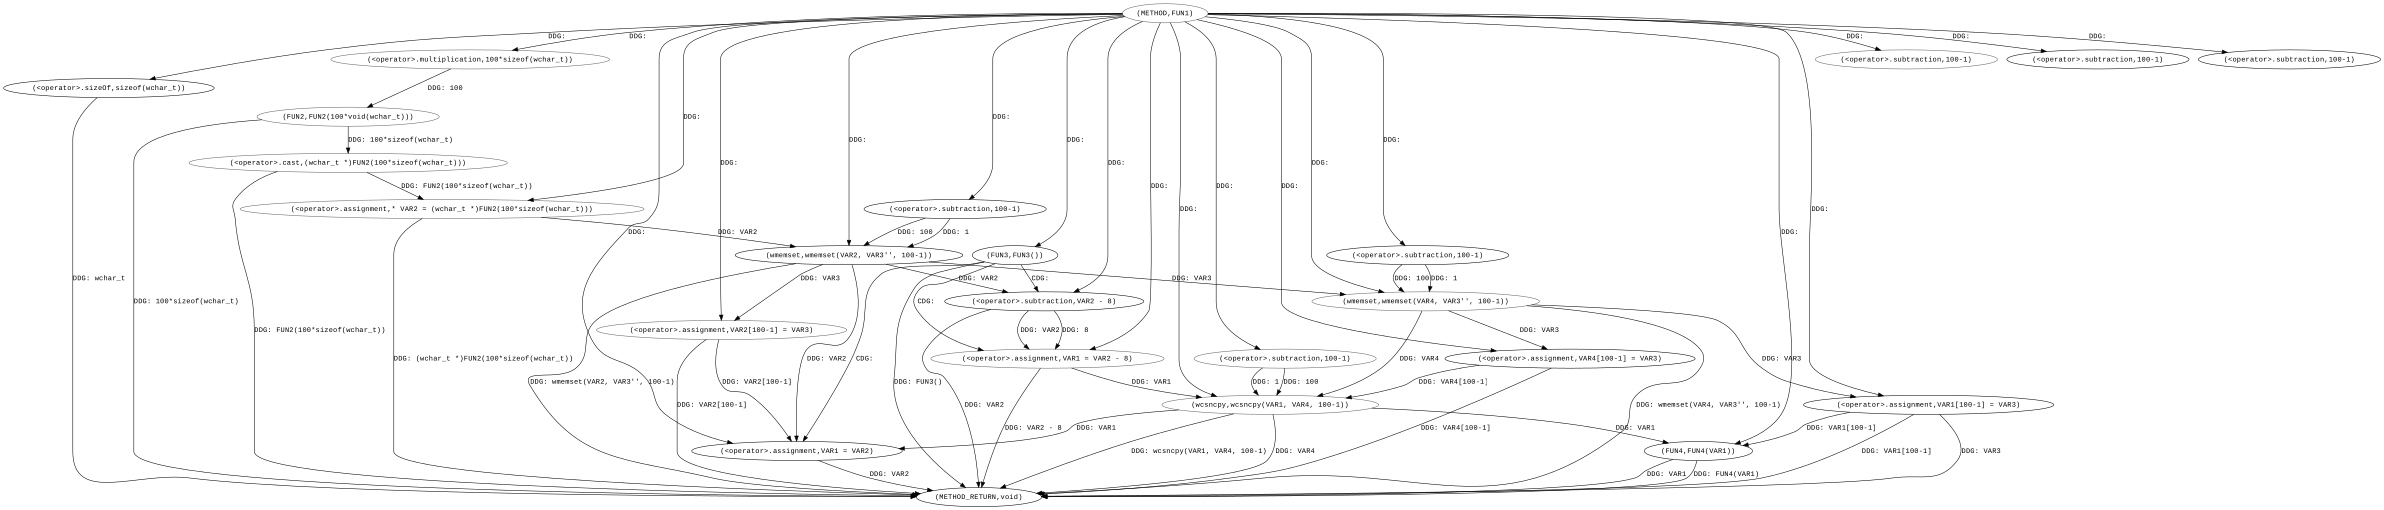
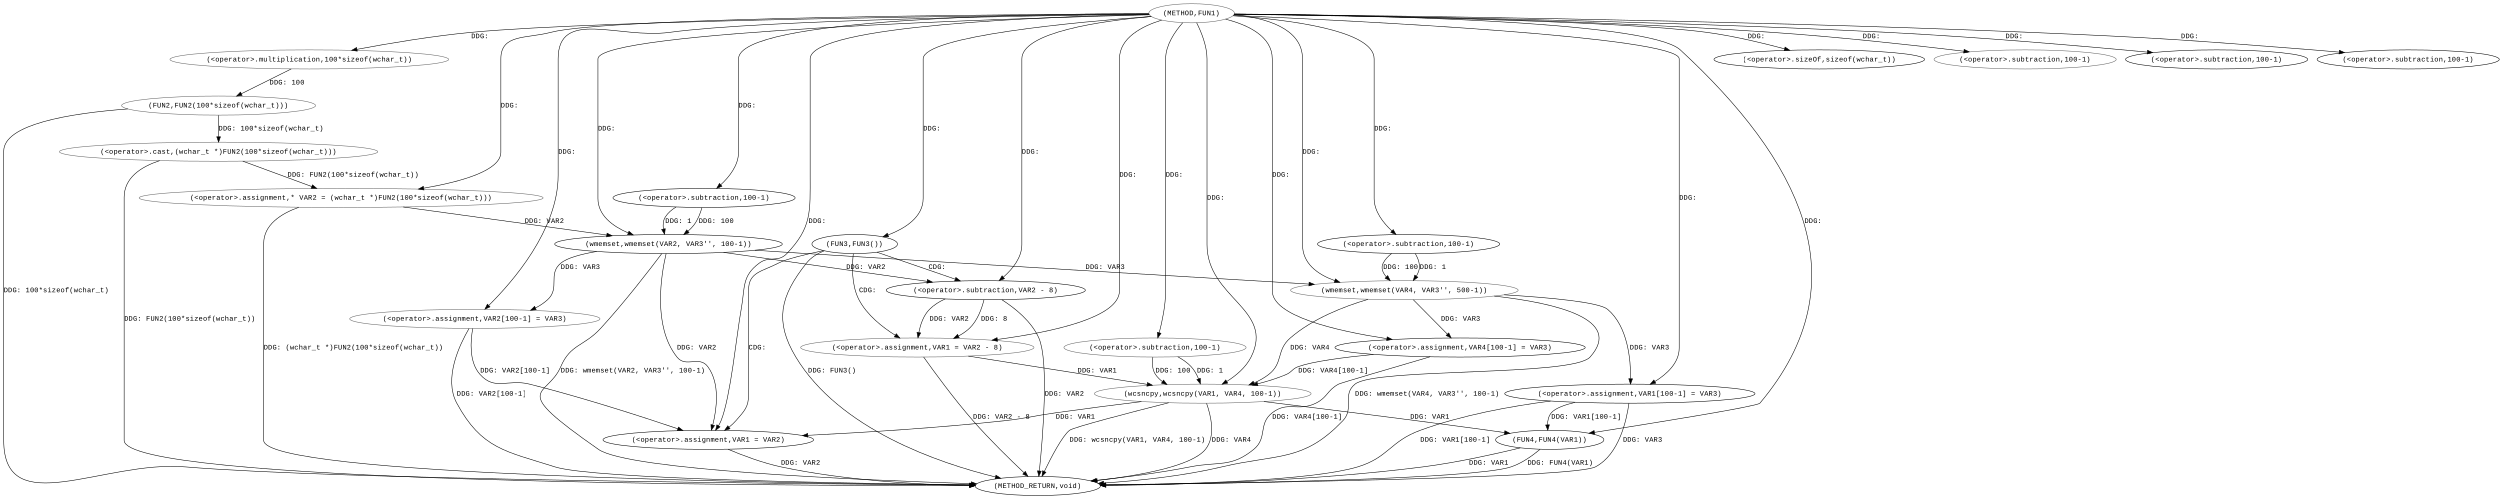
node "(FUN2,FUN2(100*void(wchar_t)))": label "(FUN2,FUN2(100*void(wchar_t)))" -> "(FUN2,FUN2(100*sizeof(wchar_t)))"
node "(wmemset,wmemset(VAR4, VAR3'', 100-1))": label "(wmemset,wmemset(VAR4, VAR3'', 100-1))" -> "(wmemset,wmemset(VAR4, VAR3'', 500-1))"
edge "(<operator>.sizeOf,sizeof(wchar_t))" -> "(METHOD_RETURN,void)": removed, label "DDG: wchar_t"
